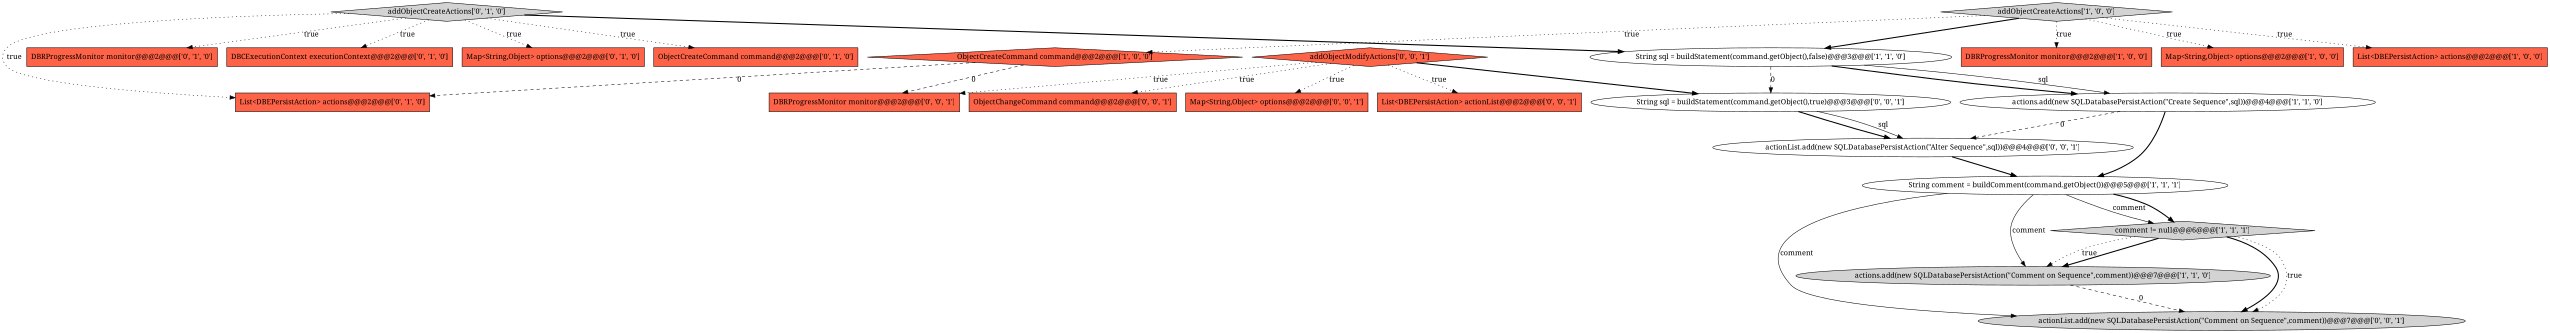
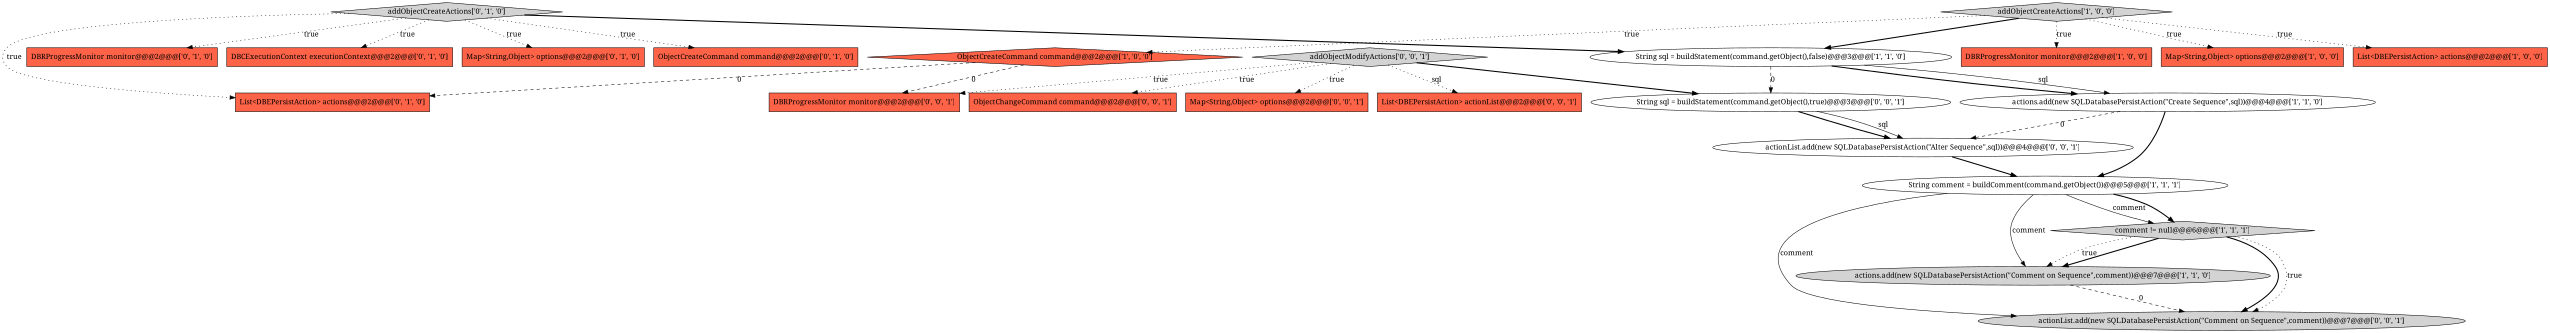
node "addObjectModifyActions['0', '0', '1']": fillcolor tomato -> lightgray
edge "addObjectModifyActions['0', '0', '1']" -> "List<DBEPersistAction> actionList@@@2@@@['0', '0', '1']": label "true" -> "sql"
